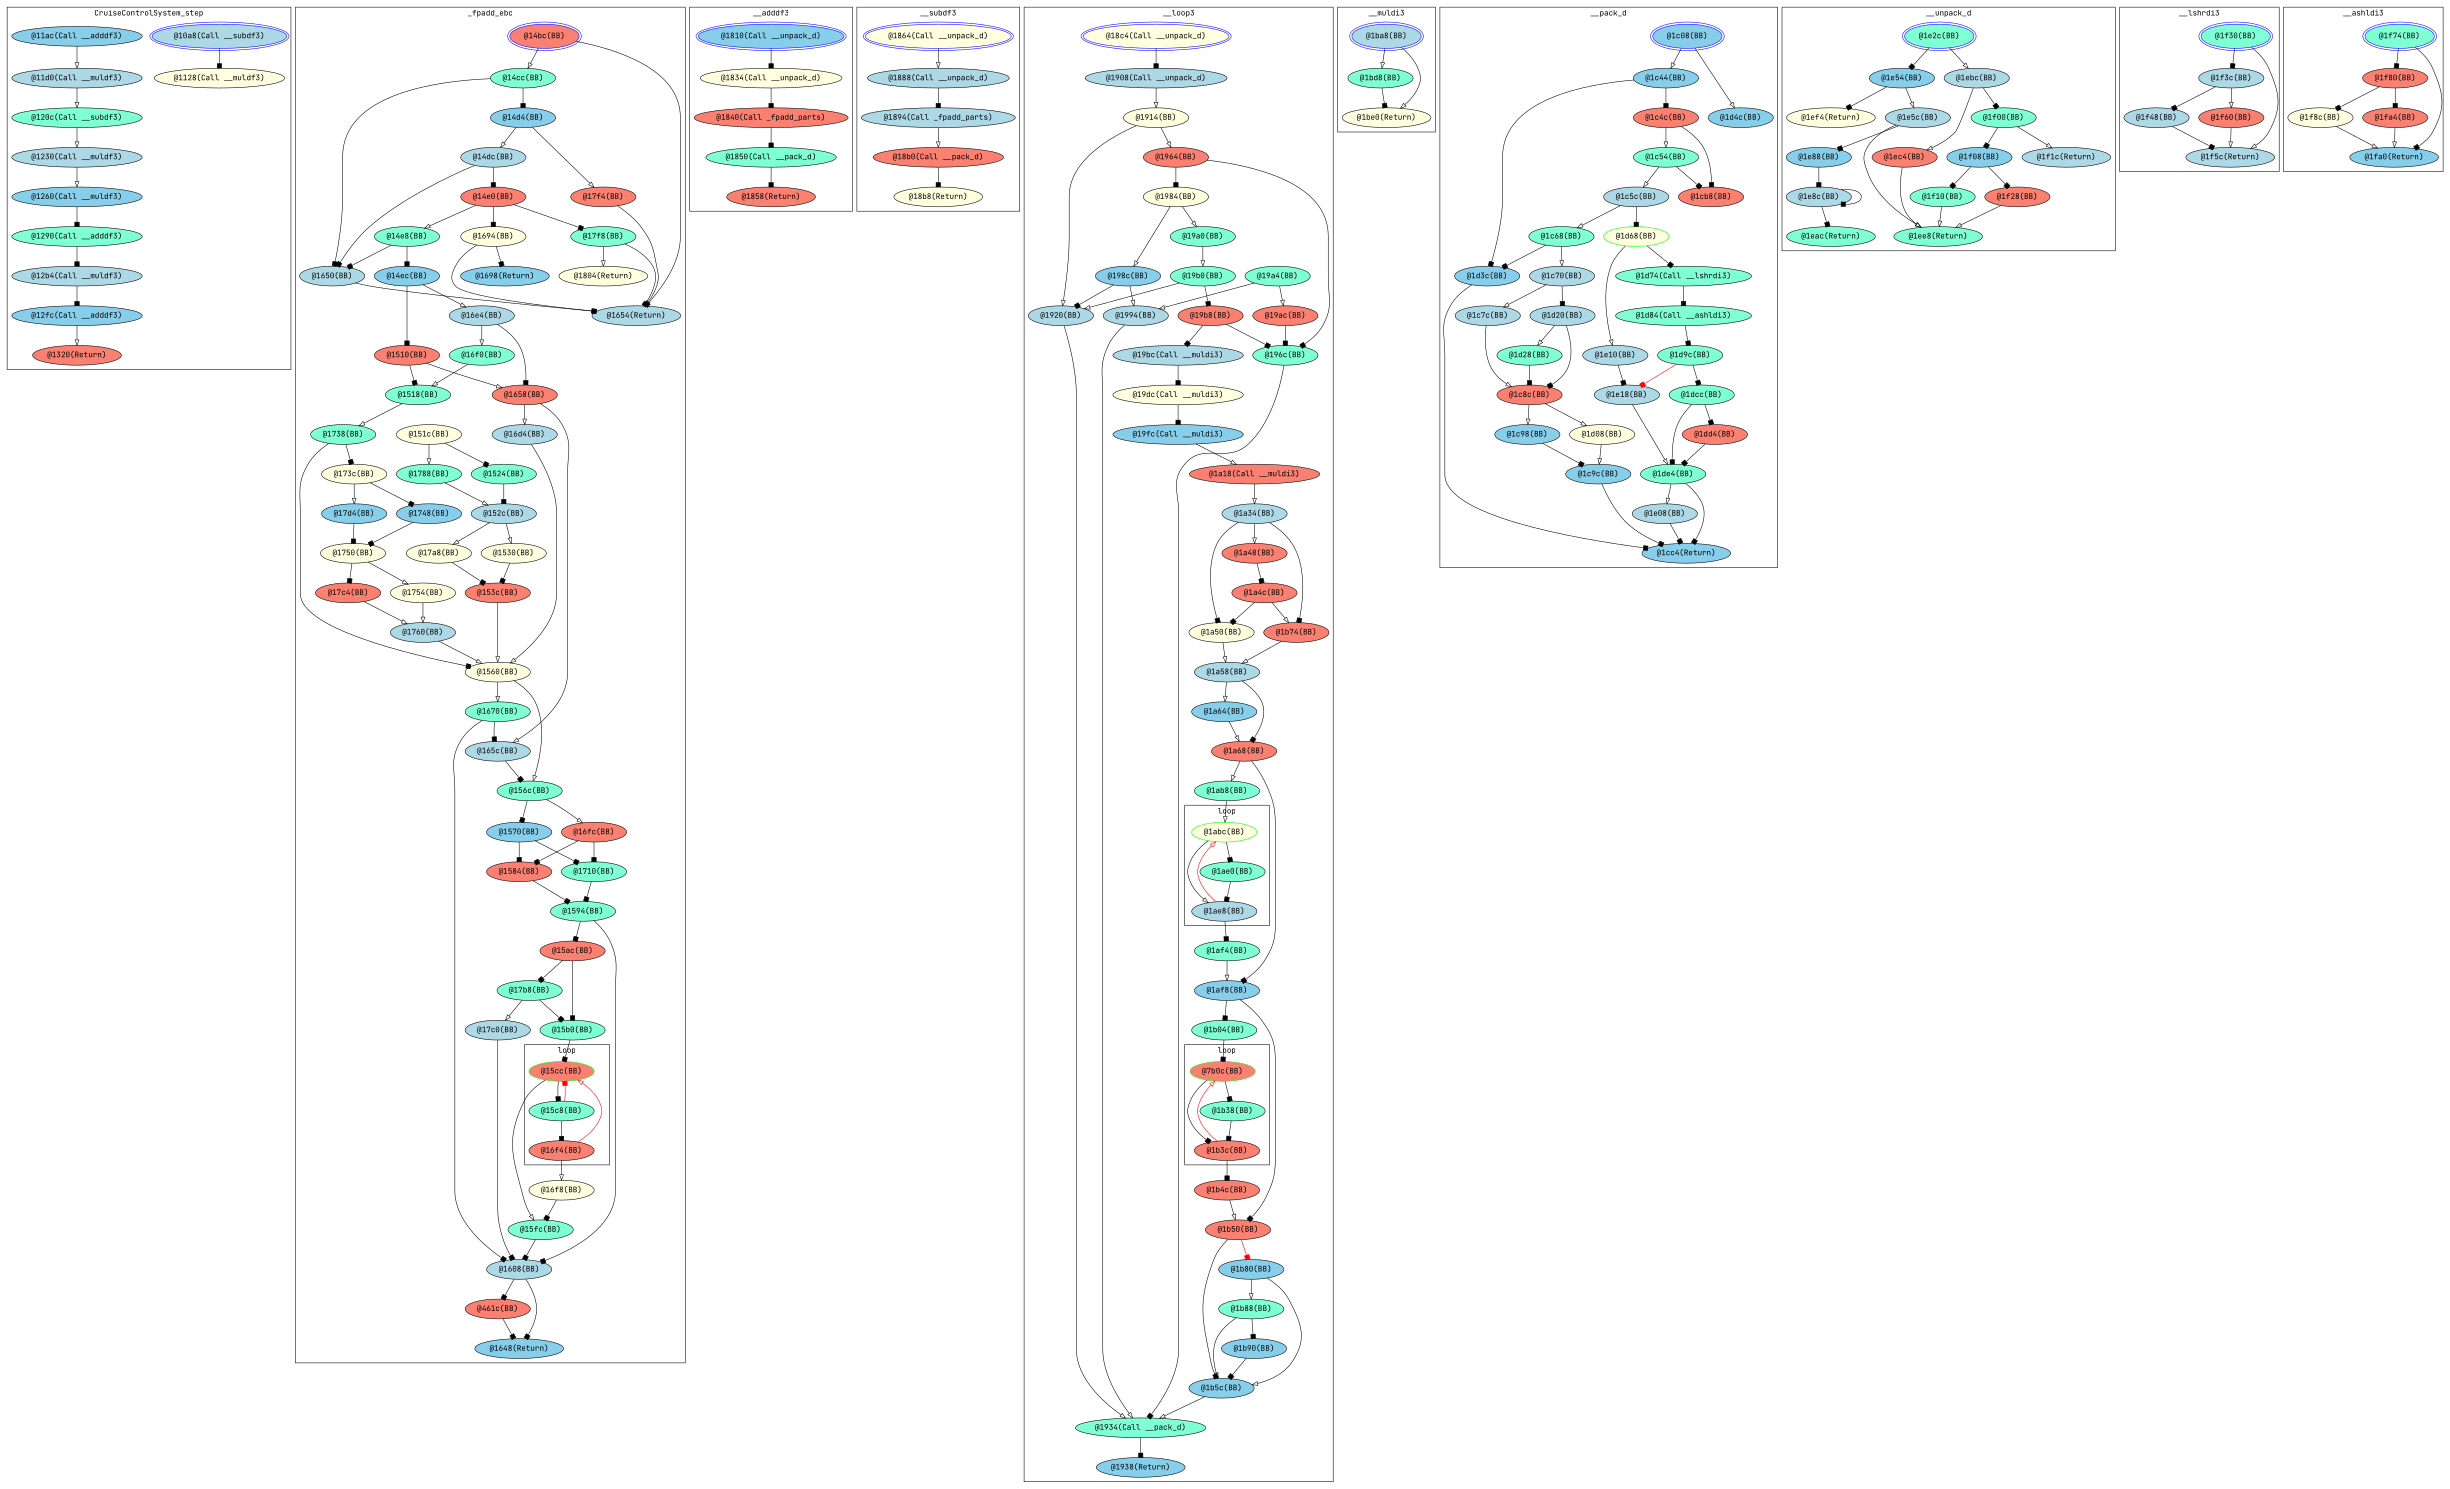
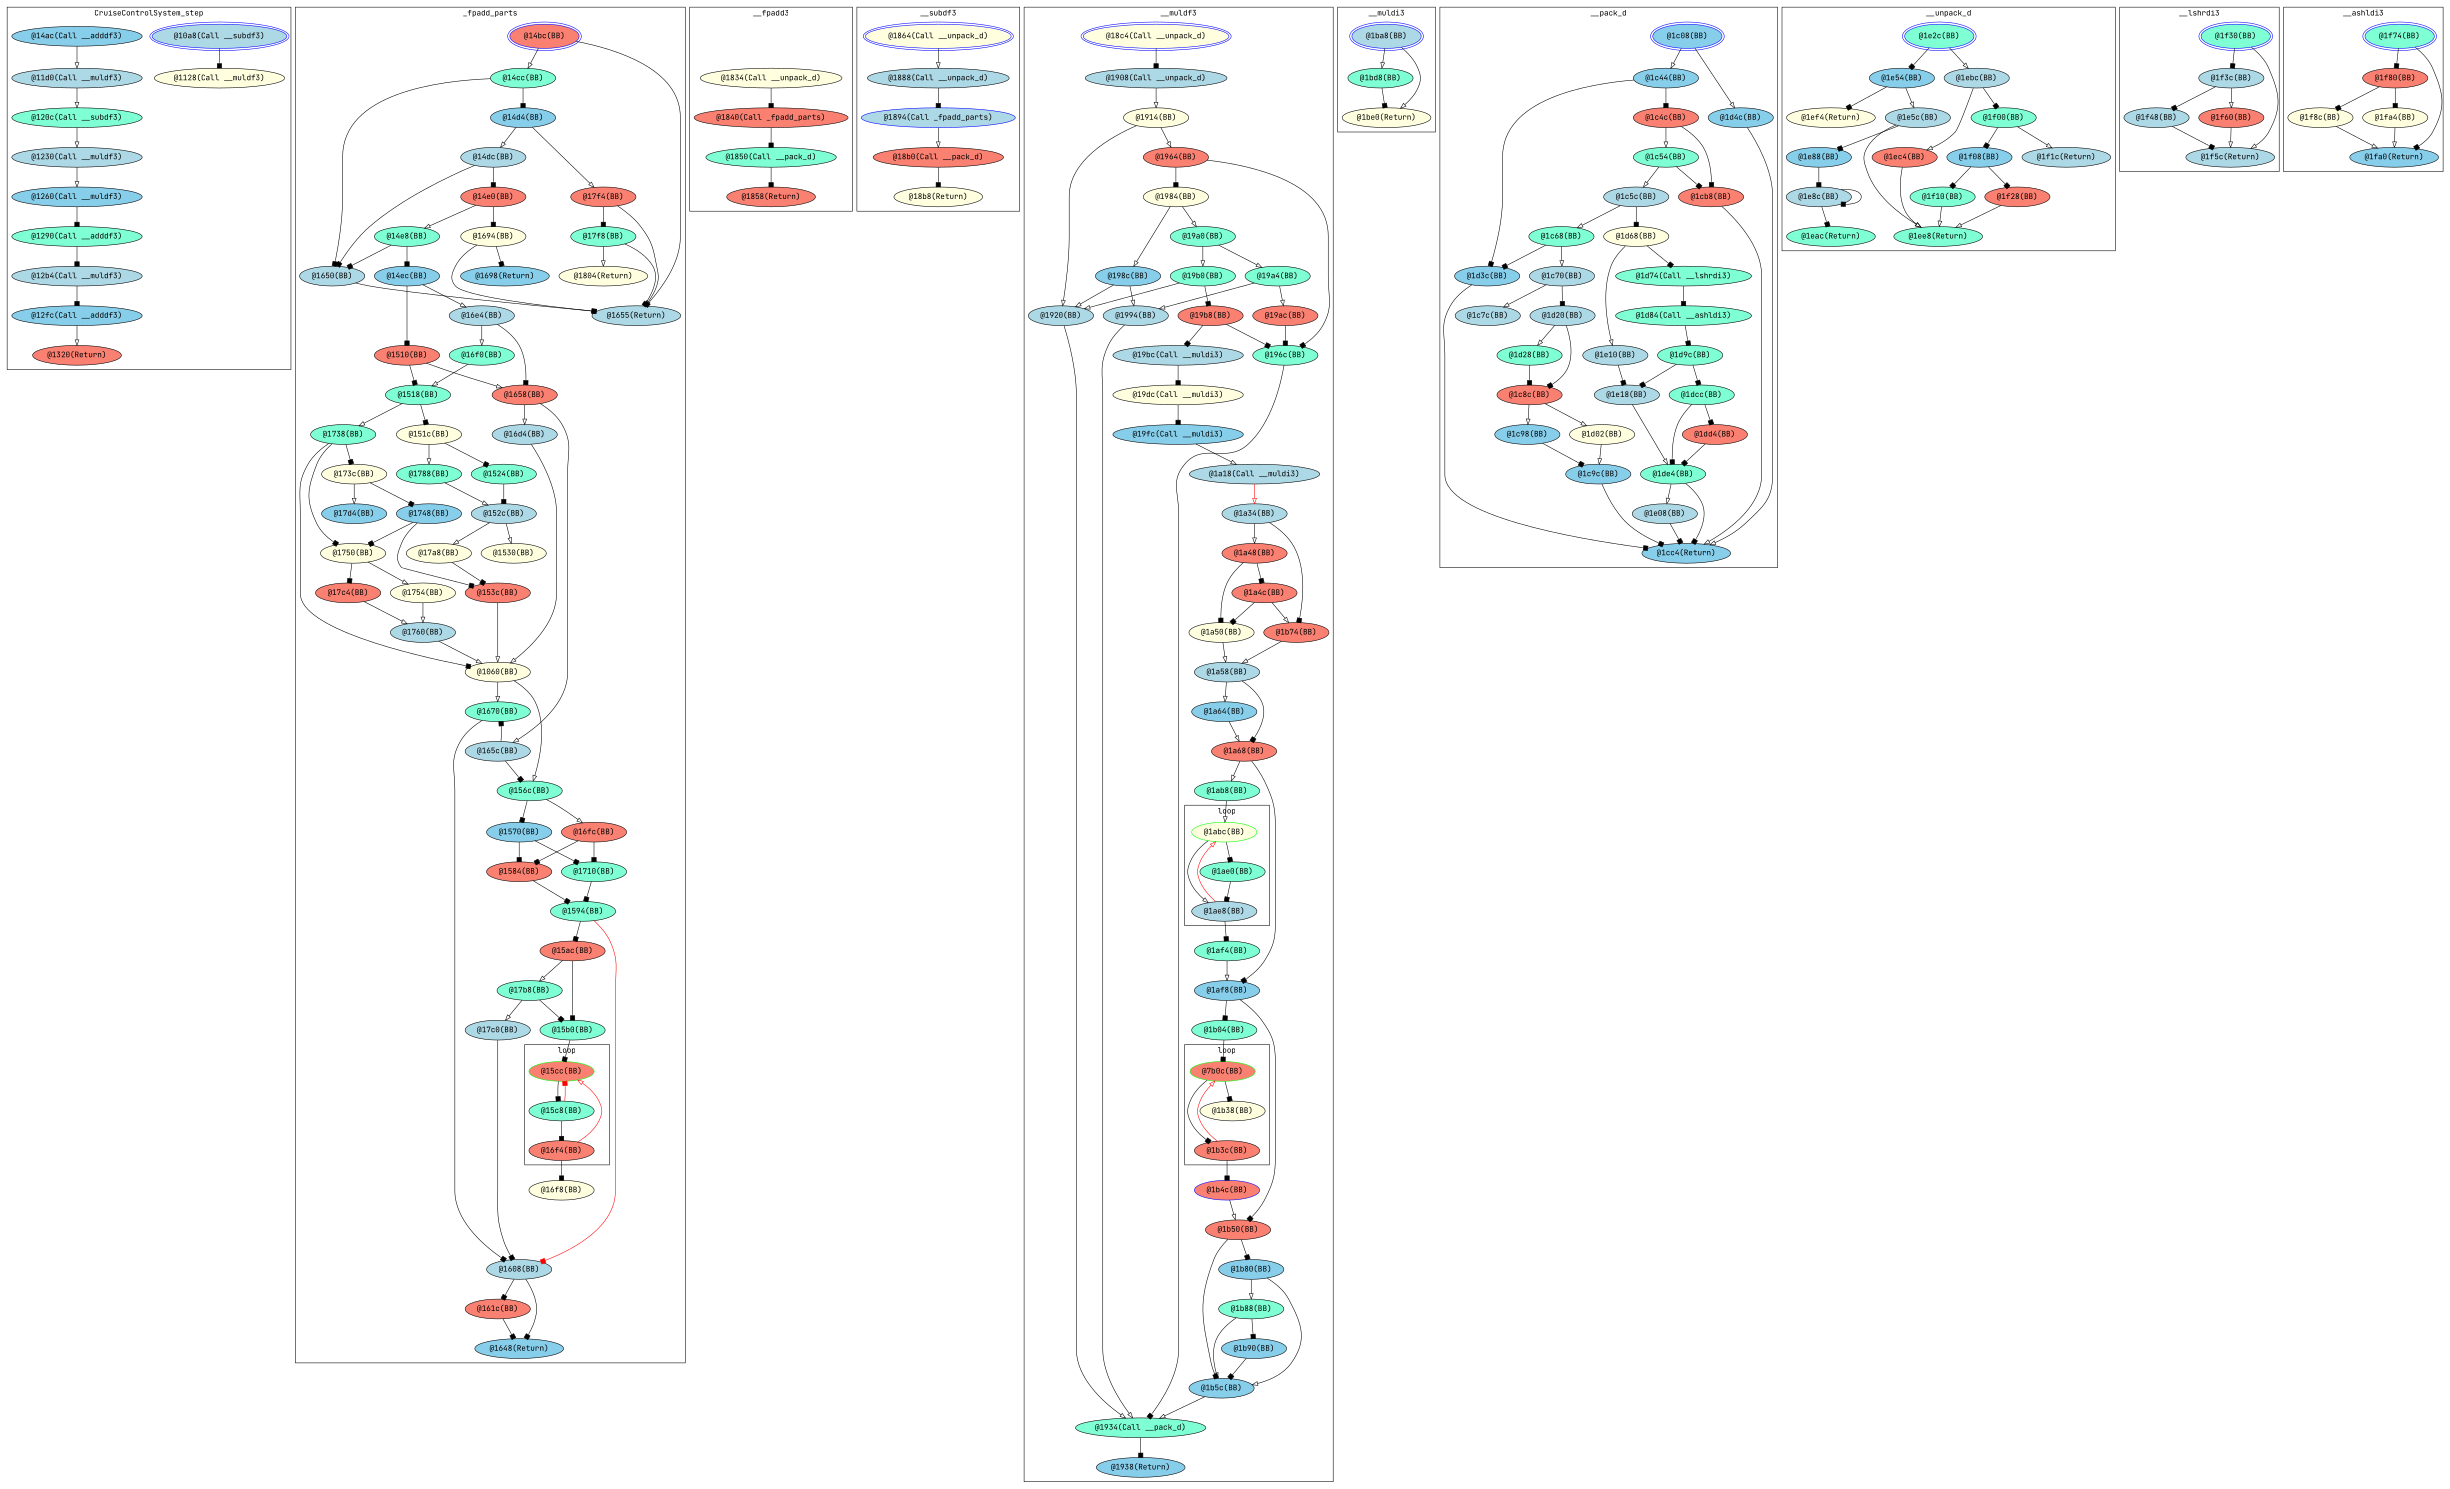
cluster "_fpadd_ebc": label "_fpadd_ebc" -> "_fpadd_parts"
cluster "__adddf3": label "__adddf3" -> "__fpadd3"
cluster "__loop3": label "__loop3" -> "__muldf3"
node "@11ac(Call __adddf3)": label "@11ac(Call __adddf3)" -> "@14ac(Call __adddf3)"
node "@1810(Call __unpack_d)": removed
node "@1894(Call _fpadd_parts)": color black -> blue
node "@1fa4(BB)": fillcolor salmon -> lightyellow
edge "@14e0(BB)" -> "@17f8(BB)": now "@17f4(BB)" -> "@17f8(BB)"
node "@1d68(BB)": color green -> black
edge "@19a0(BB)" -> "@19a4(BB)": added
edge "@198c(BB)" -> "@1920(BB)": arrowhead box -> onormal
node "@1654(Return)": label "@1654(Return)" -> "@1655(Return)"
edge "@1d4c(BB)" -> "@1cc4(Return)": added
edge "@1c7c(BB)" -> "@1c8c(BB)": removed
edge "@1d9c(BB)" -> "@1e18(BB)": color red -> black
edge "@1cb8(BB)" -> "@1cc4(Return)": added
edge "@1518(BB)" -> "@151c(BB)": added
node "@1d08(BB)": label "@1d08(BB)" -> "@1d02(BB)"
node "@1a18(Call __muldi3)": fillcolor salmon -> lightblue
edge "@1a18(Call __muldi3)" -> "@1a34(BB)": color black -> red
edge "@17d4(BB)" -> "@1750(BB)": now "@1738(BB)" -> "@1750(BB)"
edge "@1a34(BB)" -> "@1a50(BB)": now "@1a48(BB)" -> "@1a50(BB)"
edge "@1530(BB)" -> "@153c(BB)": now "@1748(BB)" -> "@153c(BB)"
node "@1560(BB)": label "@1560(BB)" -> "@1060(BB)"
edge "@1670(BB)" -> "@165c(BB)": reversed
edge "@15ac(BB)" -> "@17b8(BB)": arrowhead box -> onormal
edge "@1594(BB)" -> "@1608(BB)": color black -> red
node "@1b38(BB)": fillcolor aquamarine -> lightyellow
edge "@1b38(BB)" -> "@1b3c(BB)": removed
edge "@16f4(BB)" -> "@16f8(BB)": arrowhead onormal -> box
node "@1b4c(BB)": color black -> blue
node "@15fc(BB)": removed
edge "@1b50(BB)" -> "@1b80(BB)": color red -> black
node "@461c(BB)": label "@461c(BB)" -> "@161c(BB)"
